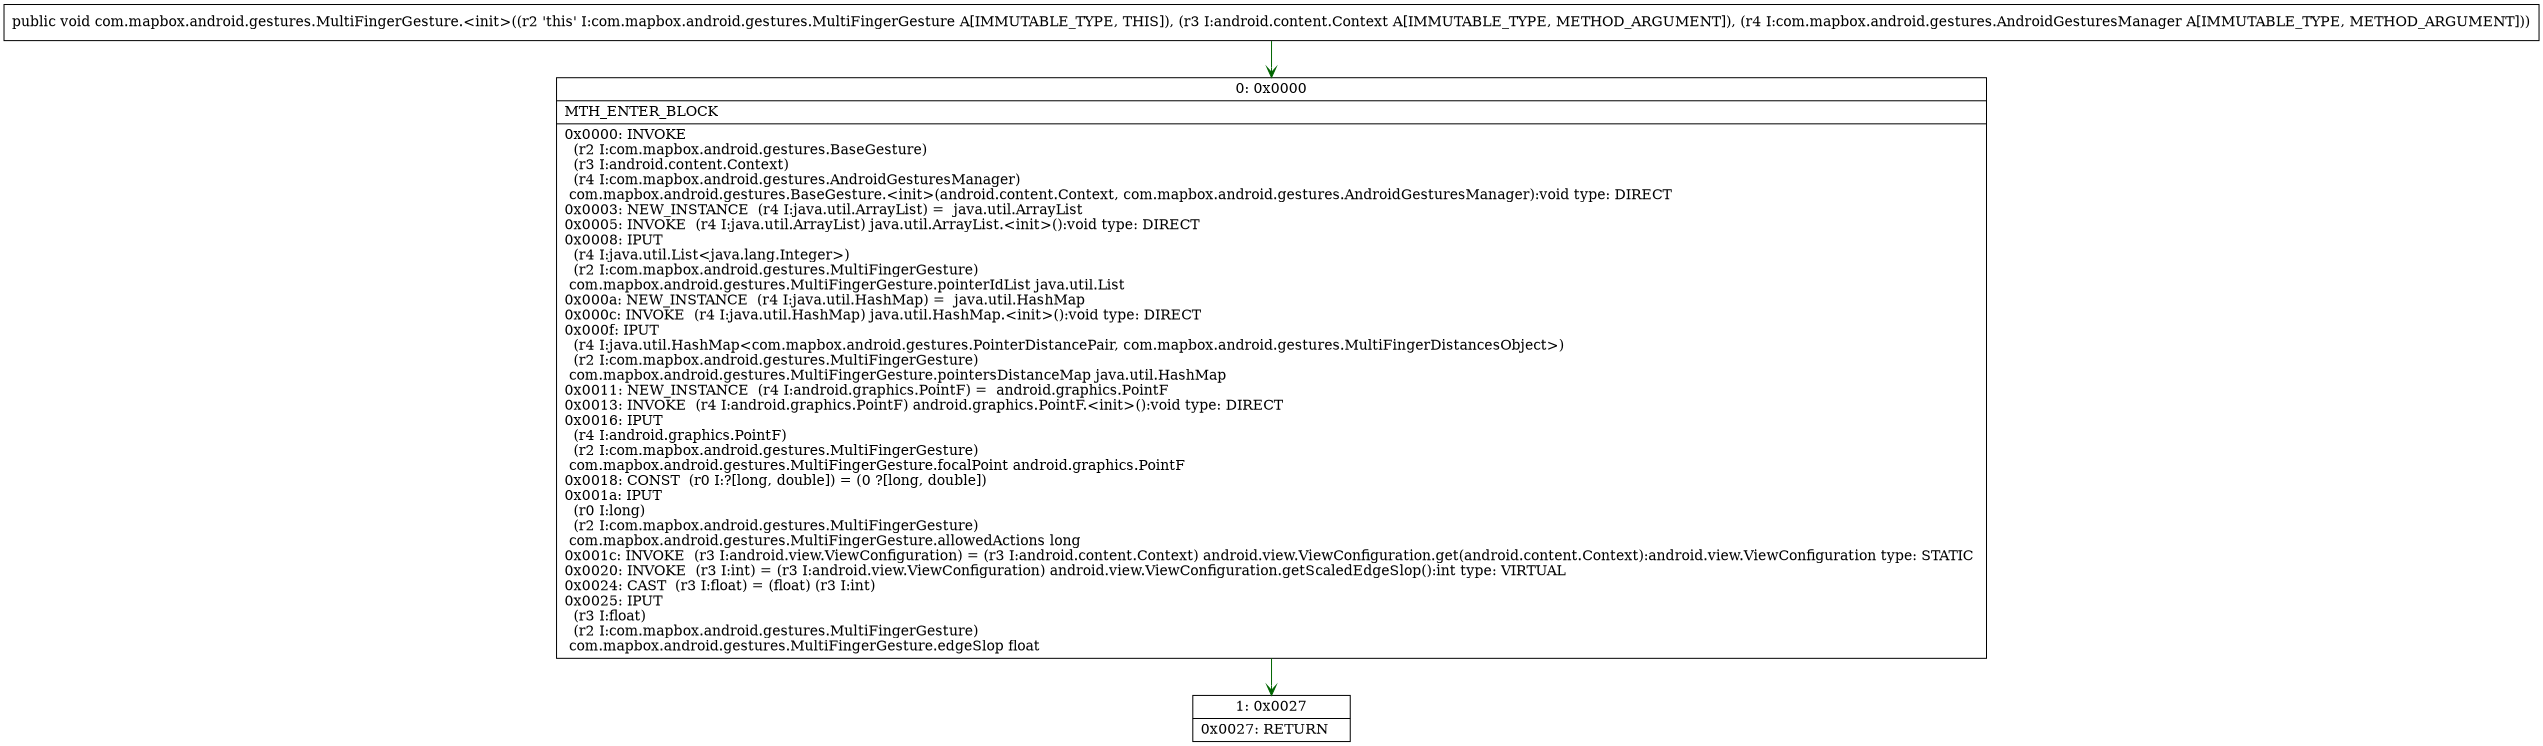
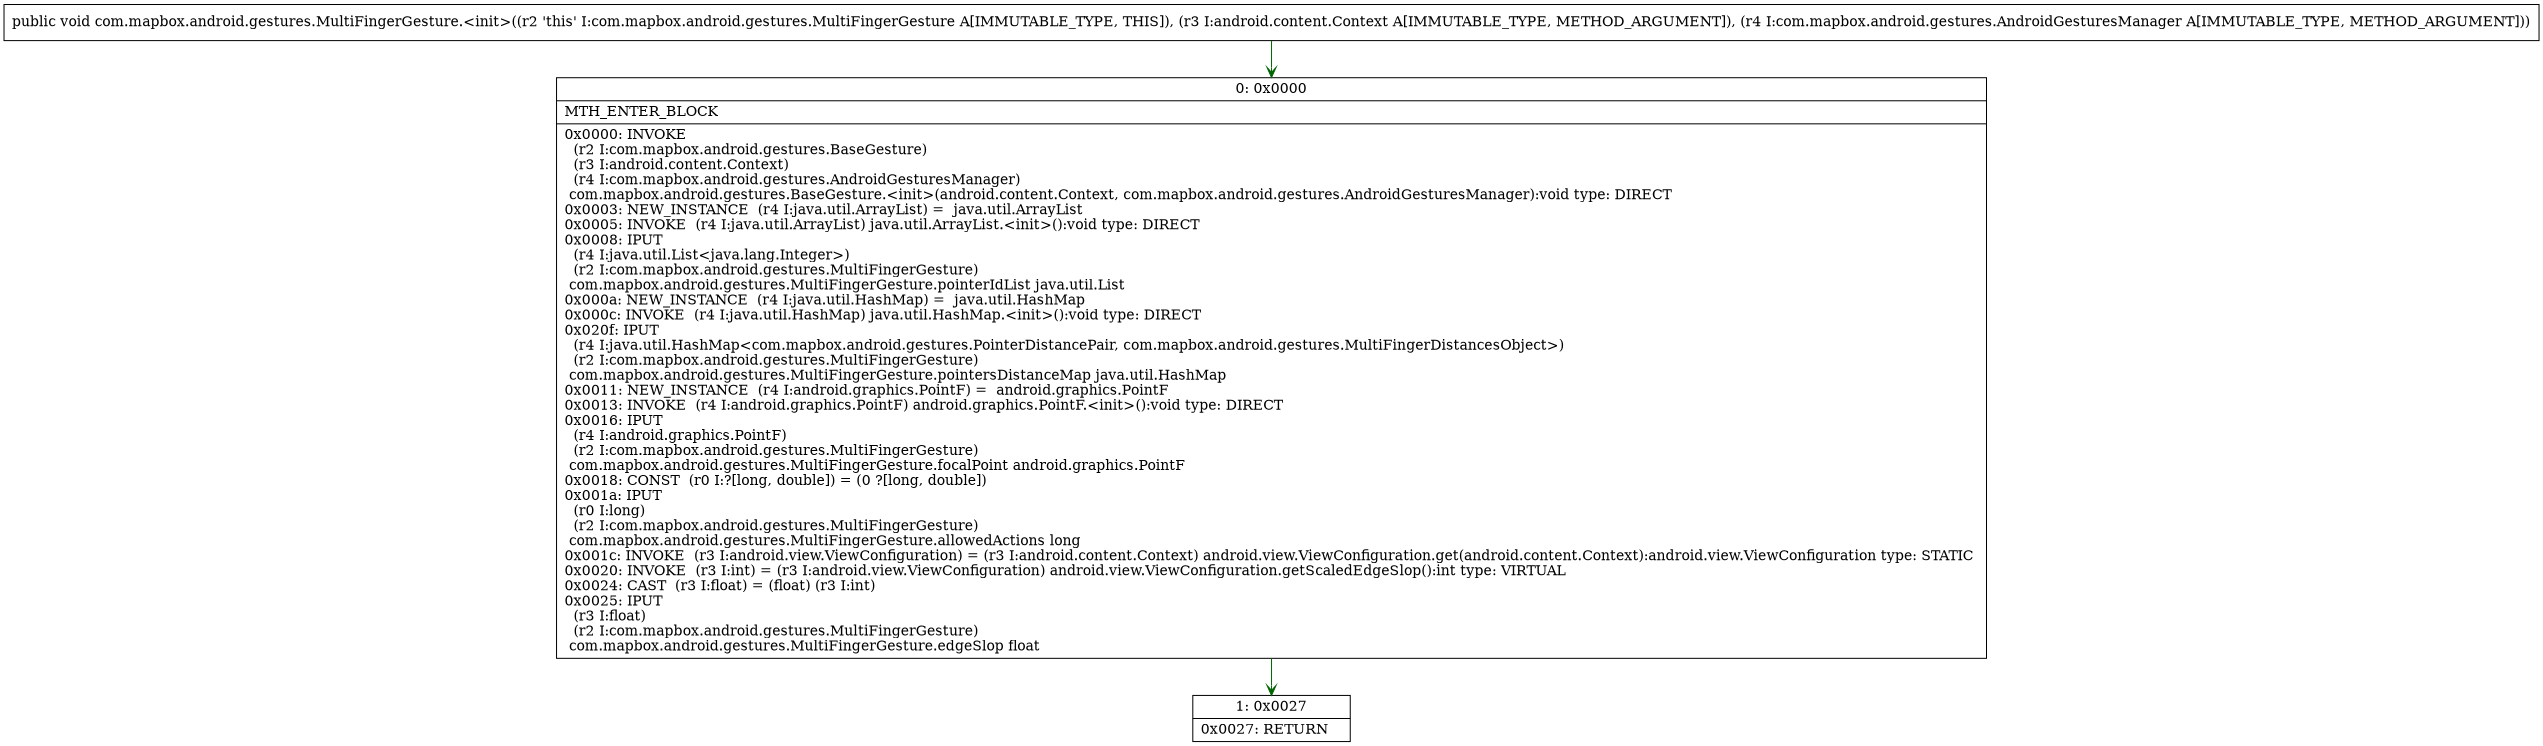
node "0: 0x0000": text "0x000f: IPUT" -> "0x020f: IPUT"
